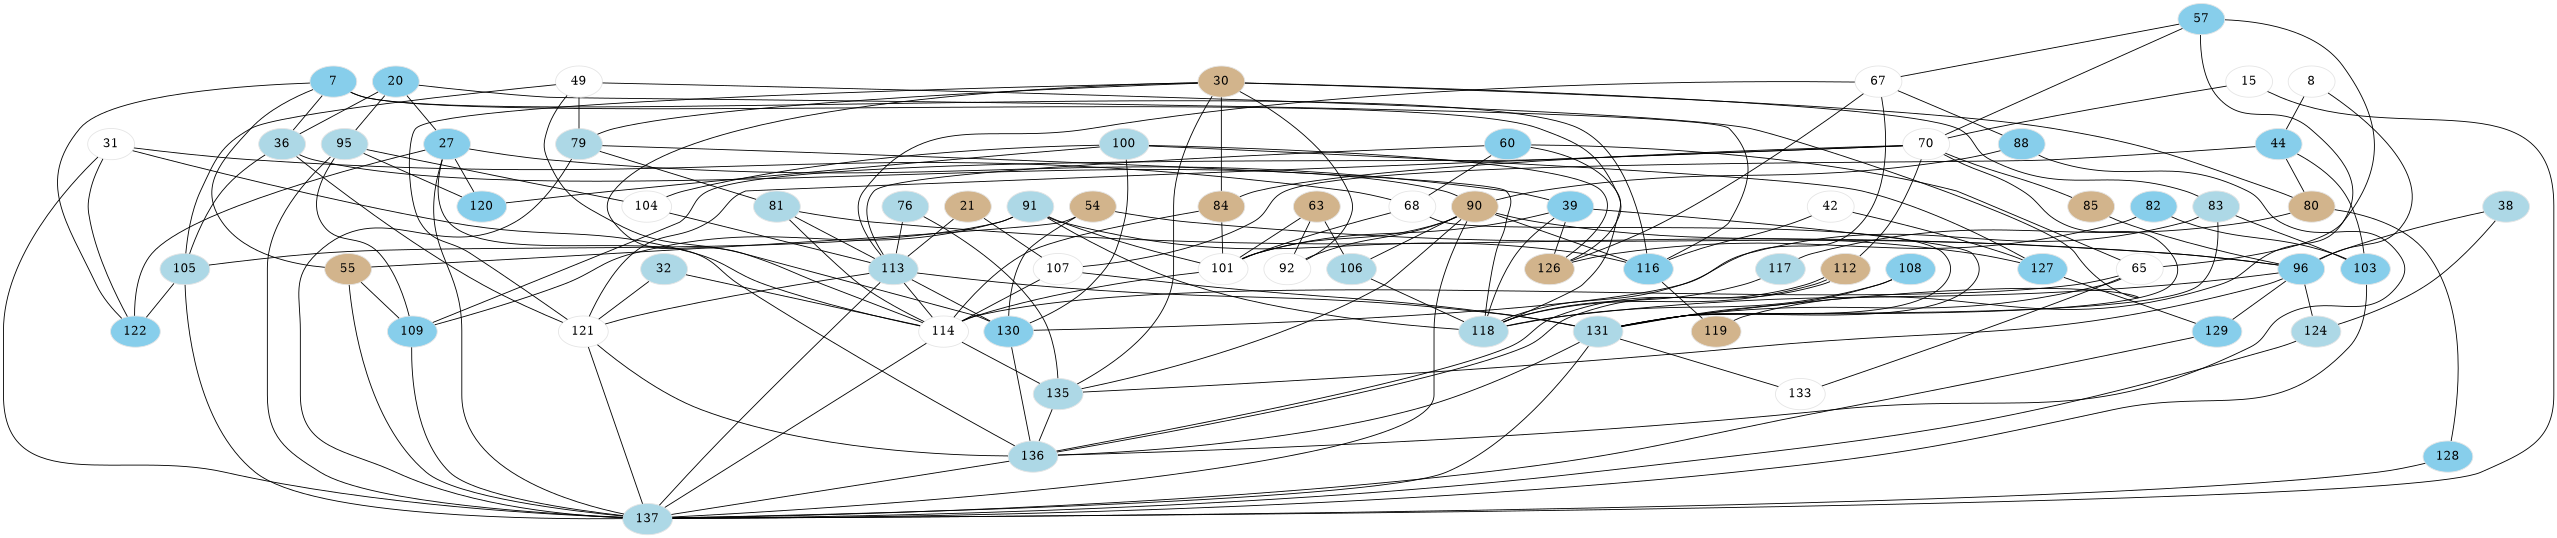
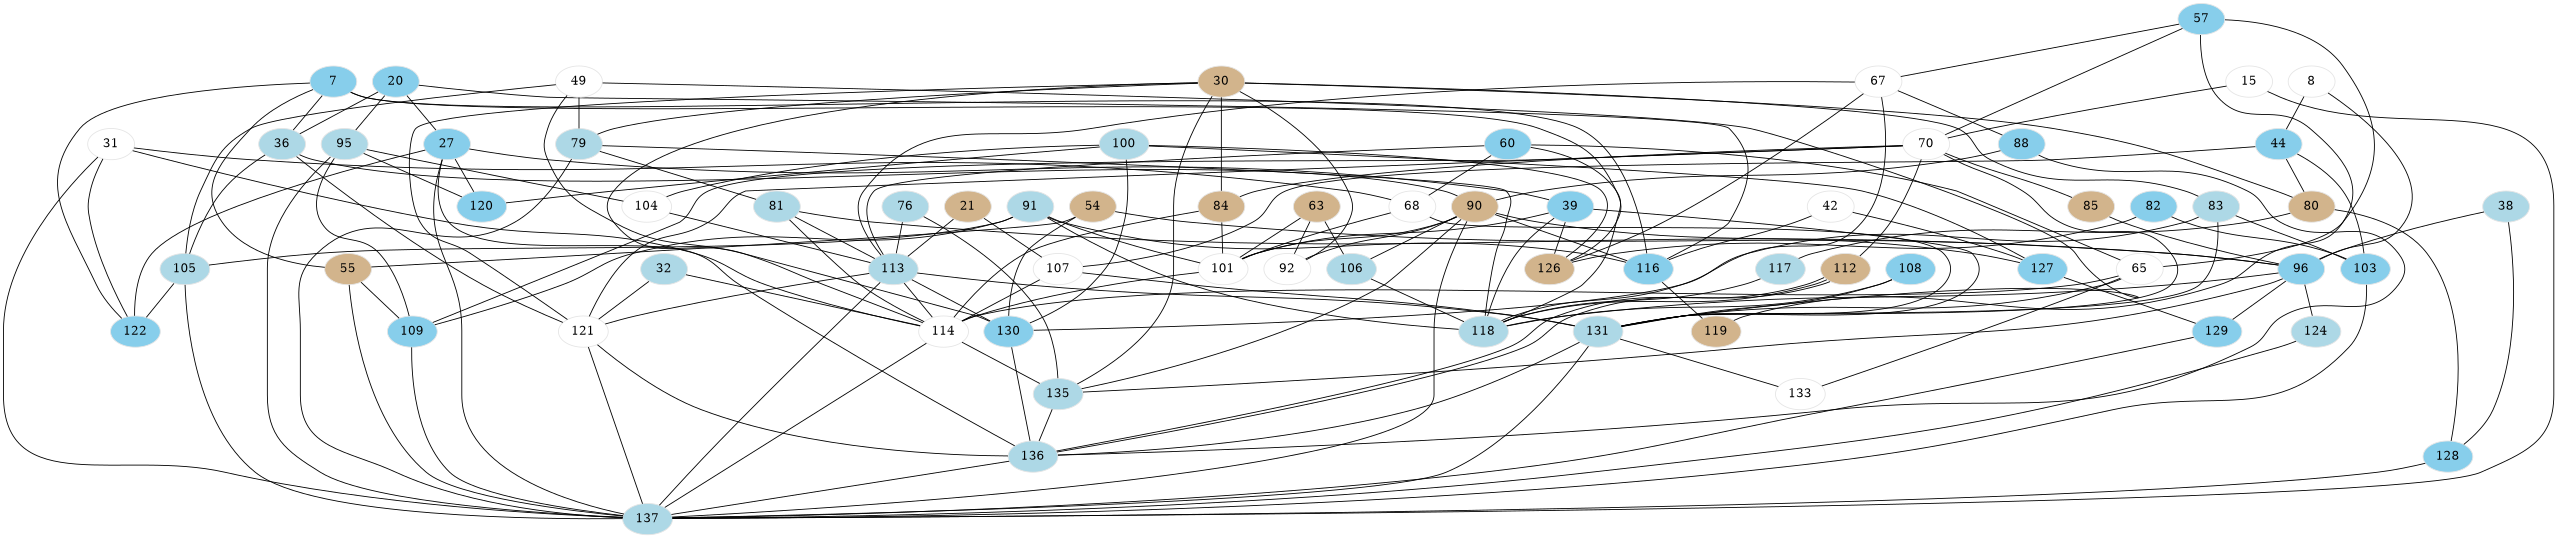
edge "38" -- "124": now "38" -- "128"
